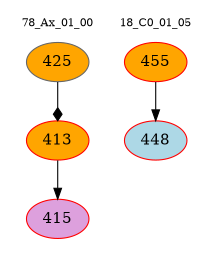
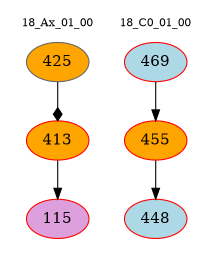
cluster "78_Ax_01_00": label "78_Ax_01_00" -> "18_Ax_01_00"
cluster "18_C0_01_05": label "18_C0_01_05" -> "18_C0_01_00"
node "469": added
node "415": label "415" -> "115"
